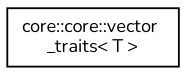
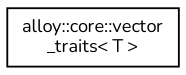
node "core::core::vector _traits< T >": label "core::core::vector _traits< T >" -> "alloy::core::vector _traits< T >"
